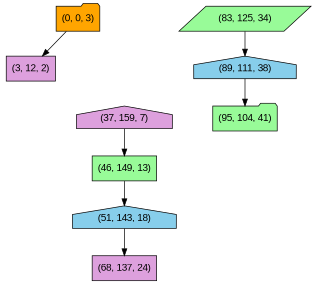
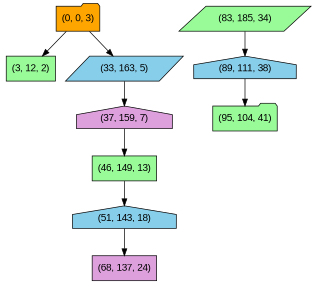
node "(83, 125, 34)": label "(83, 125, 34)" -> "(83, 185, 34)"
node "(3, 12, 2)": fillcolor plum -> palegreen
node "(33, 163, 5)": added
